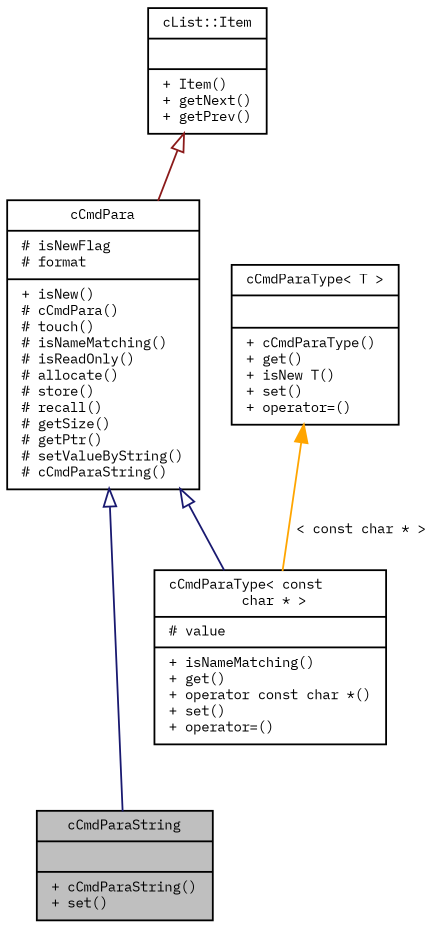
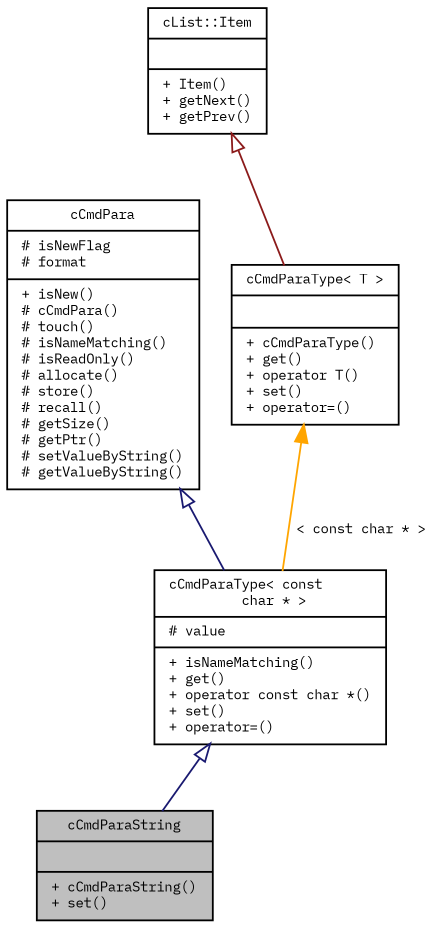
edge "cCmdPara" -> "cList::Item": now "cCmdParaType< T >" -> "cList::Item"
node "cCmdParaType< T >": text "+ isNew T()" -> "+ operator T()"
node "cCmdPara": text "# cCmdParaString()" -> "# getValueByString()"
edge "cCmdParaString" -> "cCmdPara": now "cCmdParaString" -> "cCmdParaType< const"
